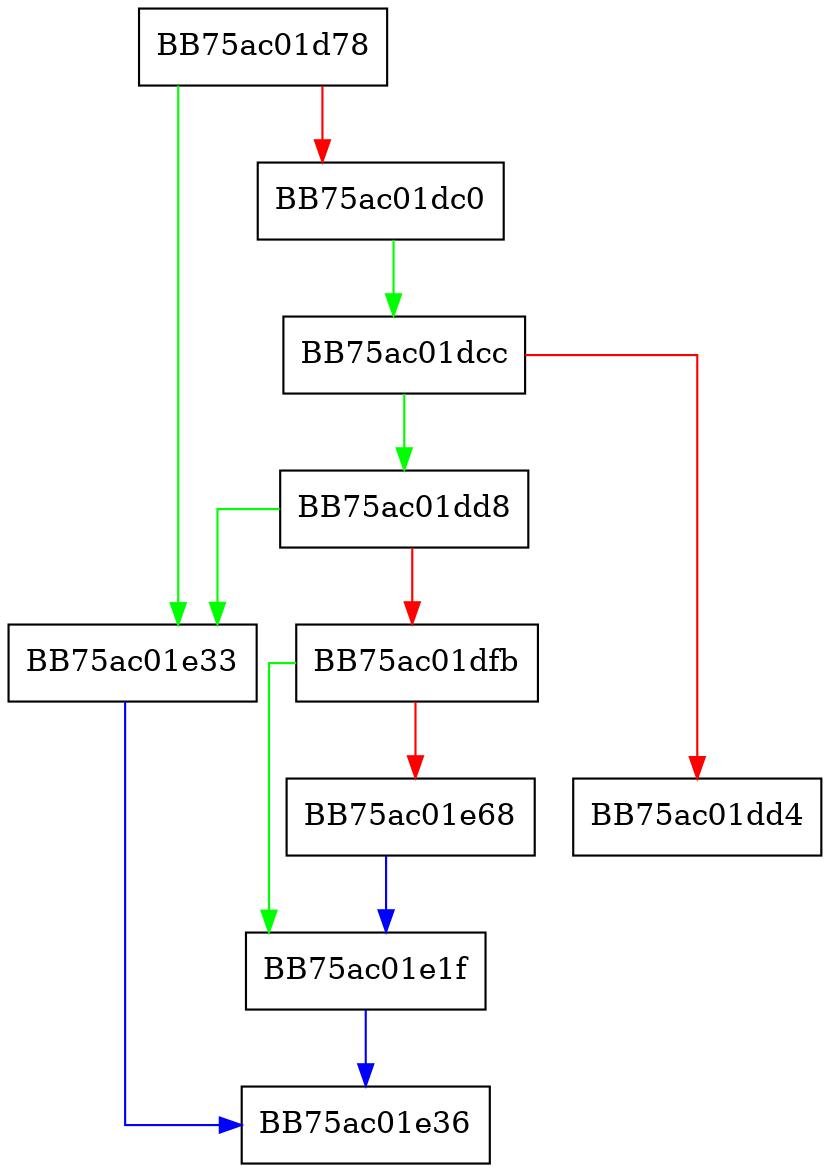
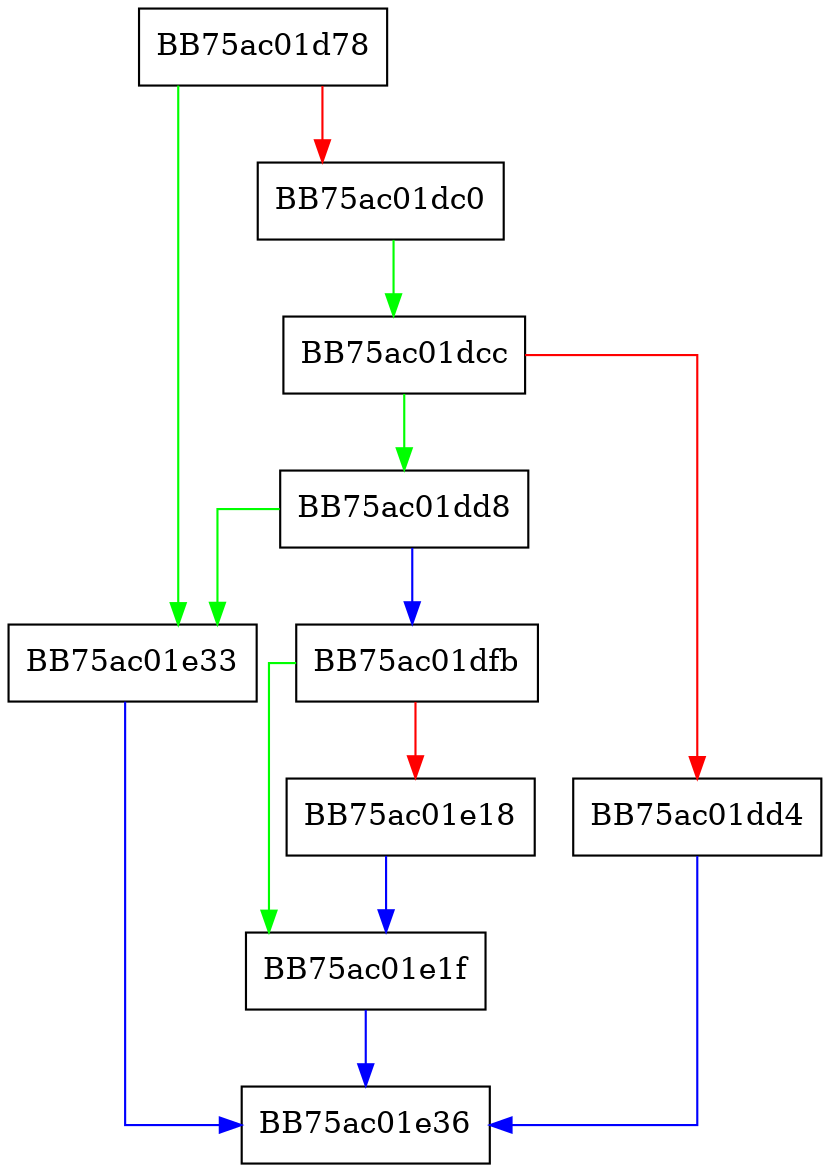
edge "BB75ac01dd8" -> "BB75ac01dfb": color red -> blue
node "BB75ac01e68": label "BB75ac01e68" -> "BB75ac01e18"
edge "BB75ac01dd4" -> "BB75ac01e36": added
